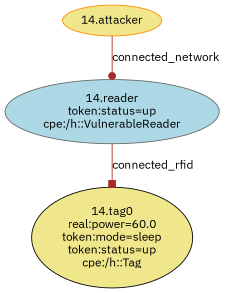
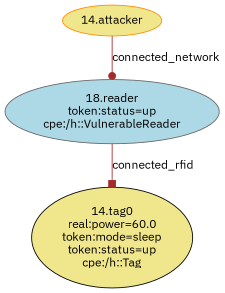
node "14.reader token:status=up cpe:/h::VulnerableReader": label "14.reader token:status=up cpe:/h::VulnerableReader" -> "18.reader token:status=up cpe:/h::VulnerableReader"
